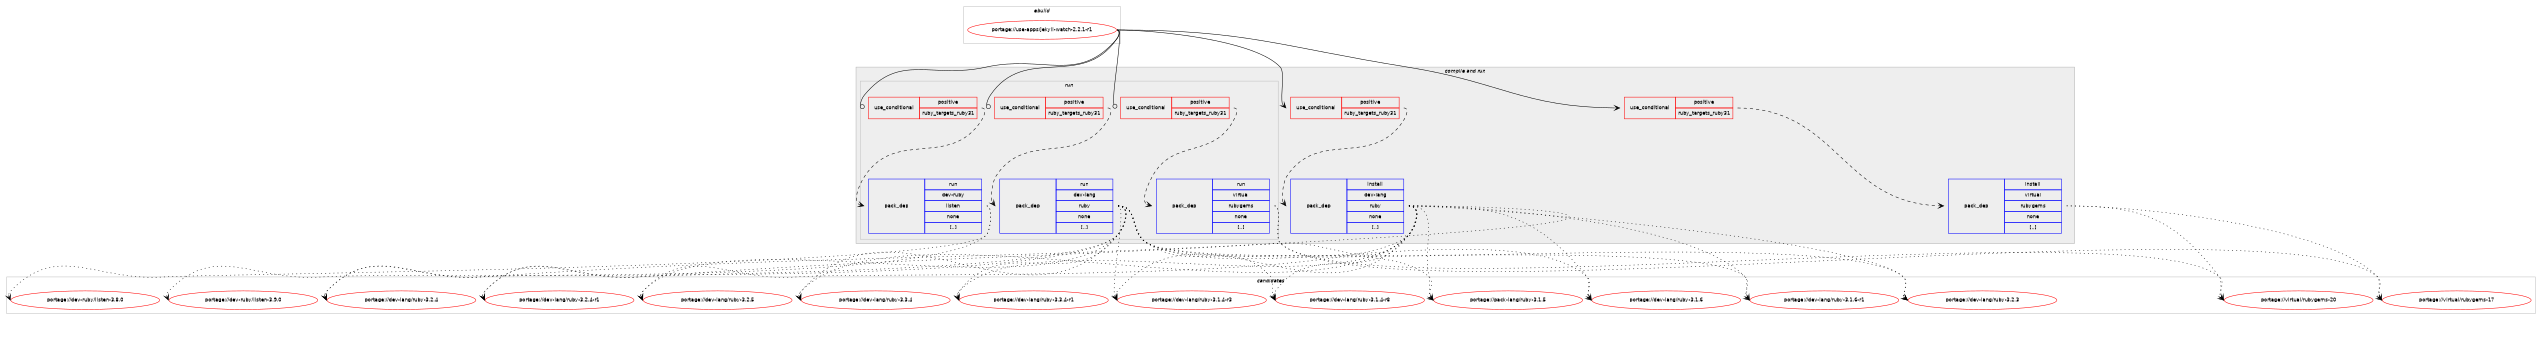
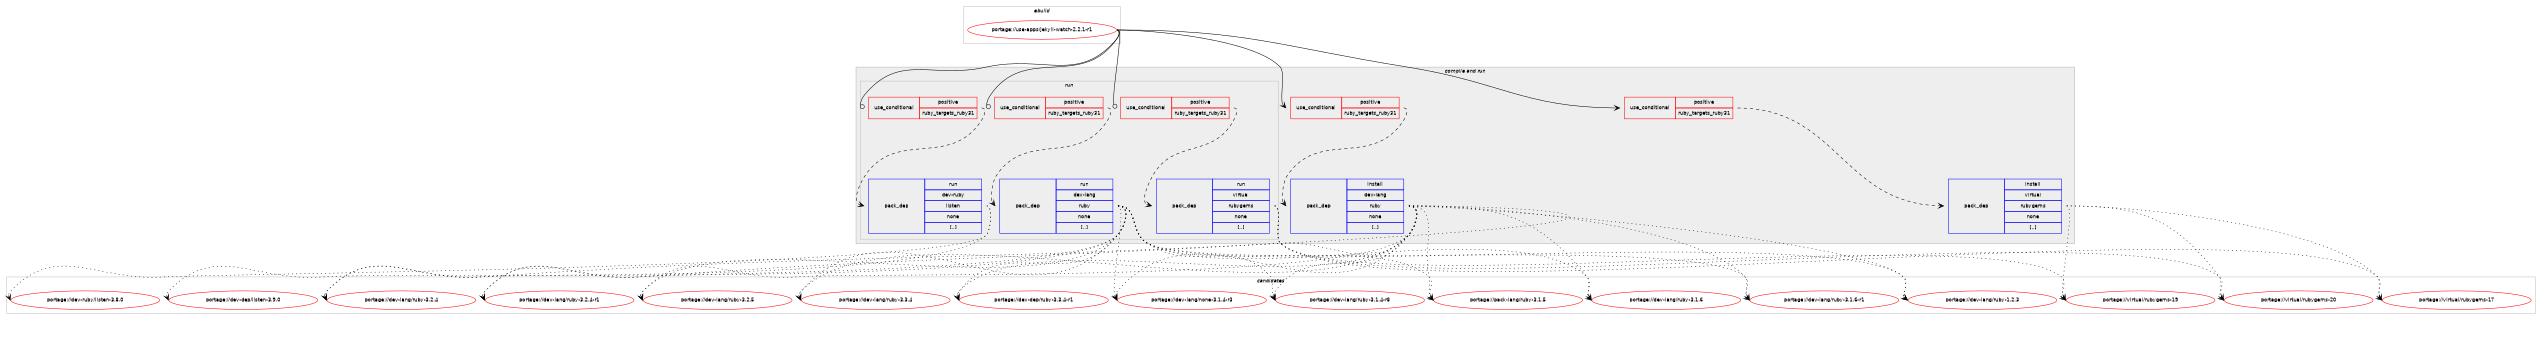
node "portage://dev-ruby/listen-3.9.0": label "portage://dev-ruby/listen-3.9.0" -> "portage://dev-dep/listen-3.9.0"
node "portage://dev-lang/ruby-3.3.4-r1": label "portage://dev-lang/ruby-3.3.4-r1" -> "portage://dev-dep/ruby-3.3.4-r1"
node "portage://dev-lang/ruby-3.1.4-r3": label "portage://dev-lang/ruby-3.1.4-r3" -> "portage://dev-lang/none-3.1.4-r3"
node "portage://dev-lang/ruby-3.2.3": label "portage://dev-lang/ruby-3.2.3" -> "portage://dev-lang/ruby-1.2.3"
node "portage://virtual/rubygems-19": added
